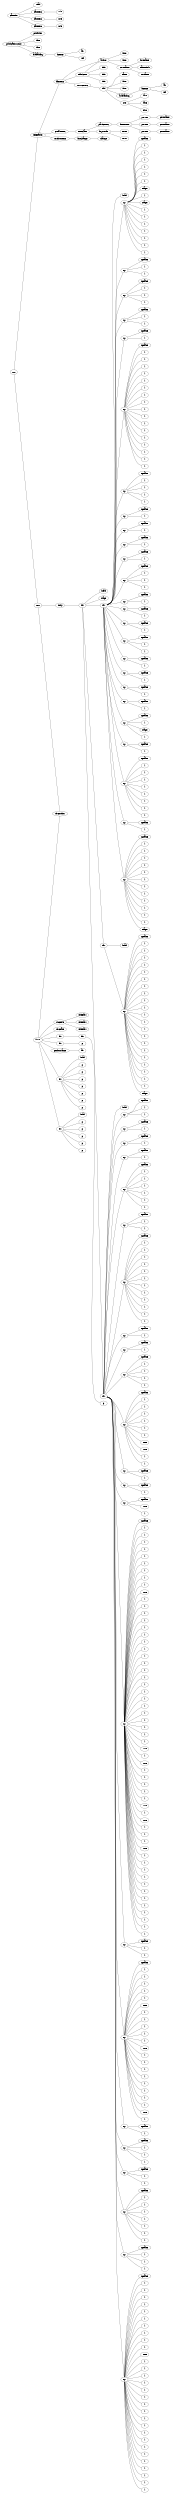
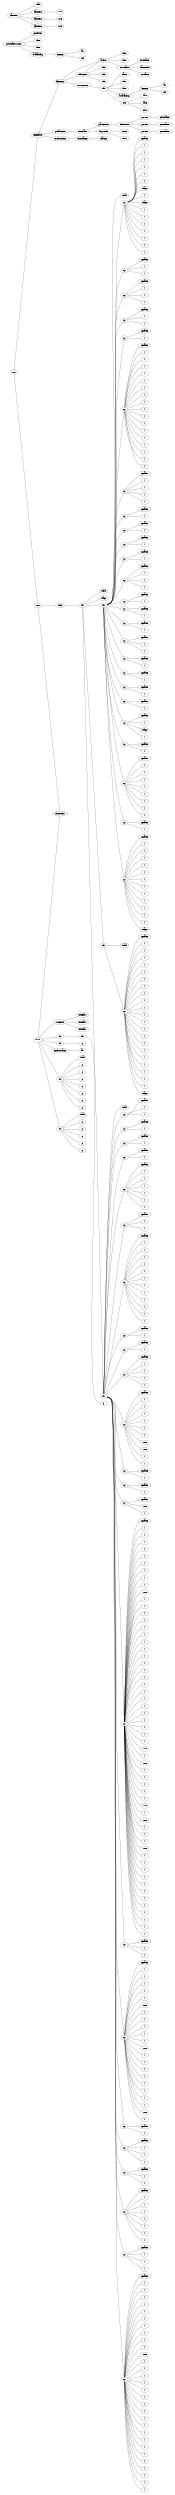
node "docDate": removed
